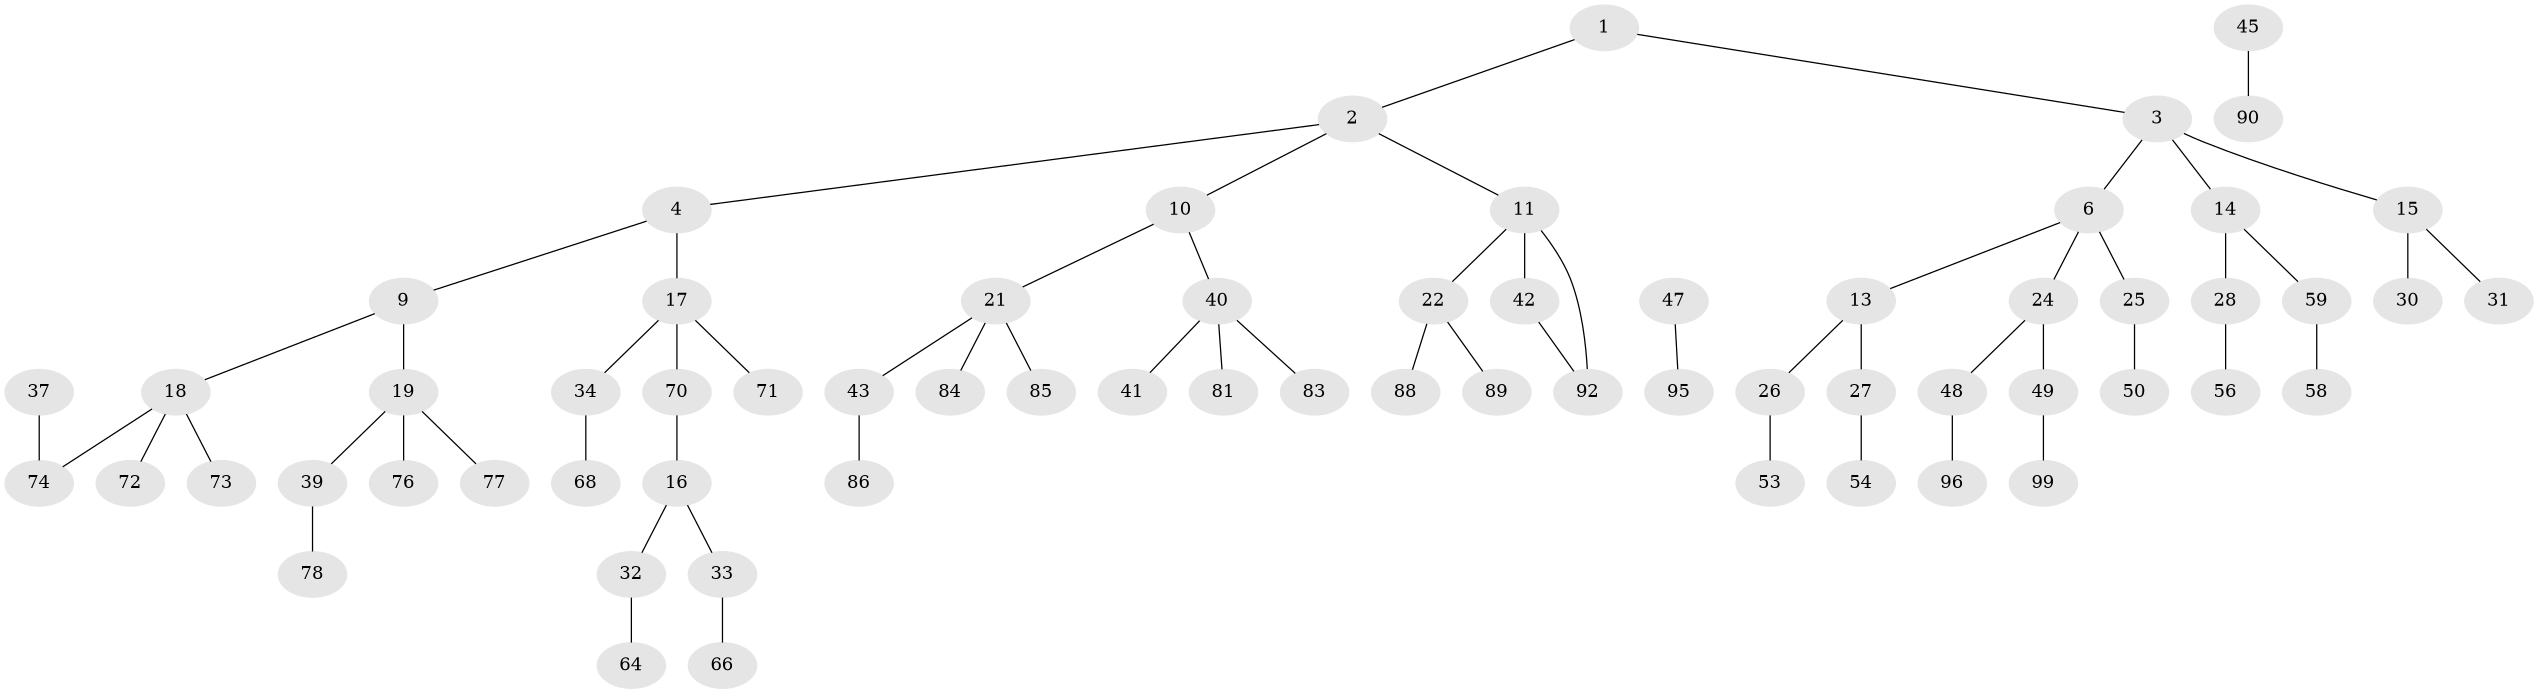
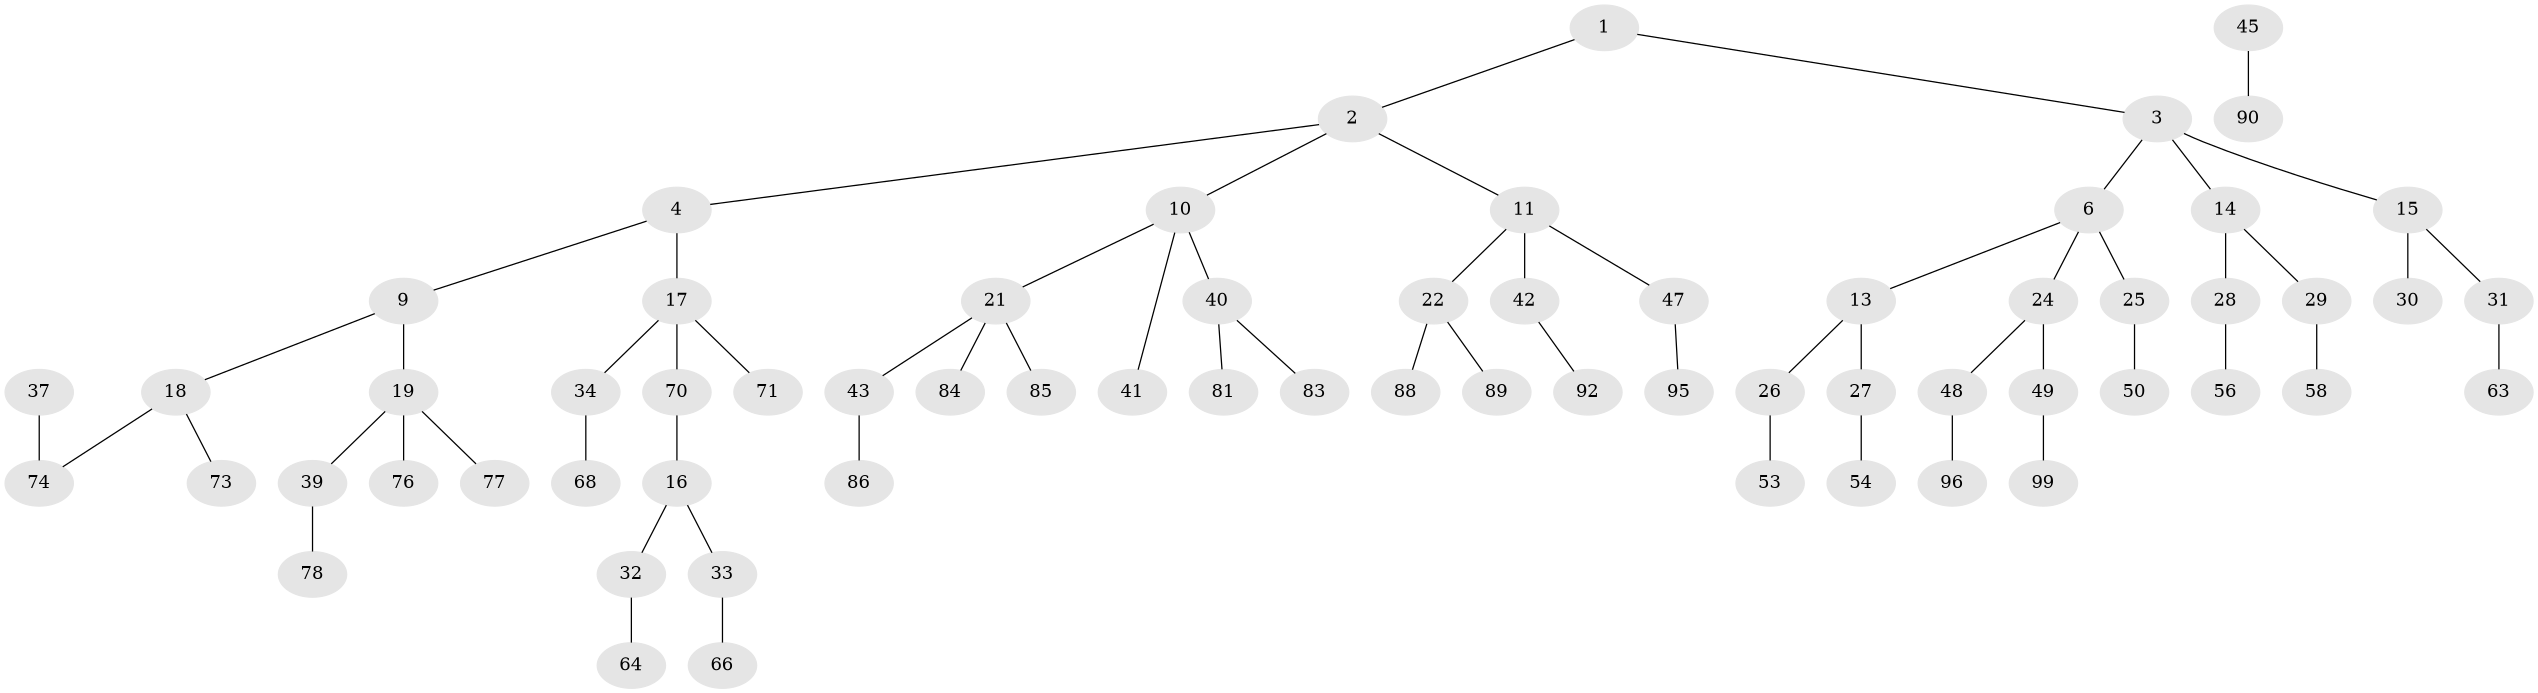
edge "11" -- "92": now "11" -- "47"
node "59": label "59" -> "29"
edge "40" -- "41": now "10" -- "41"
node "63": added
node "72": removed
